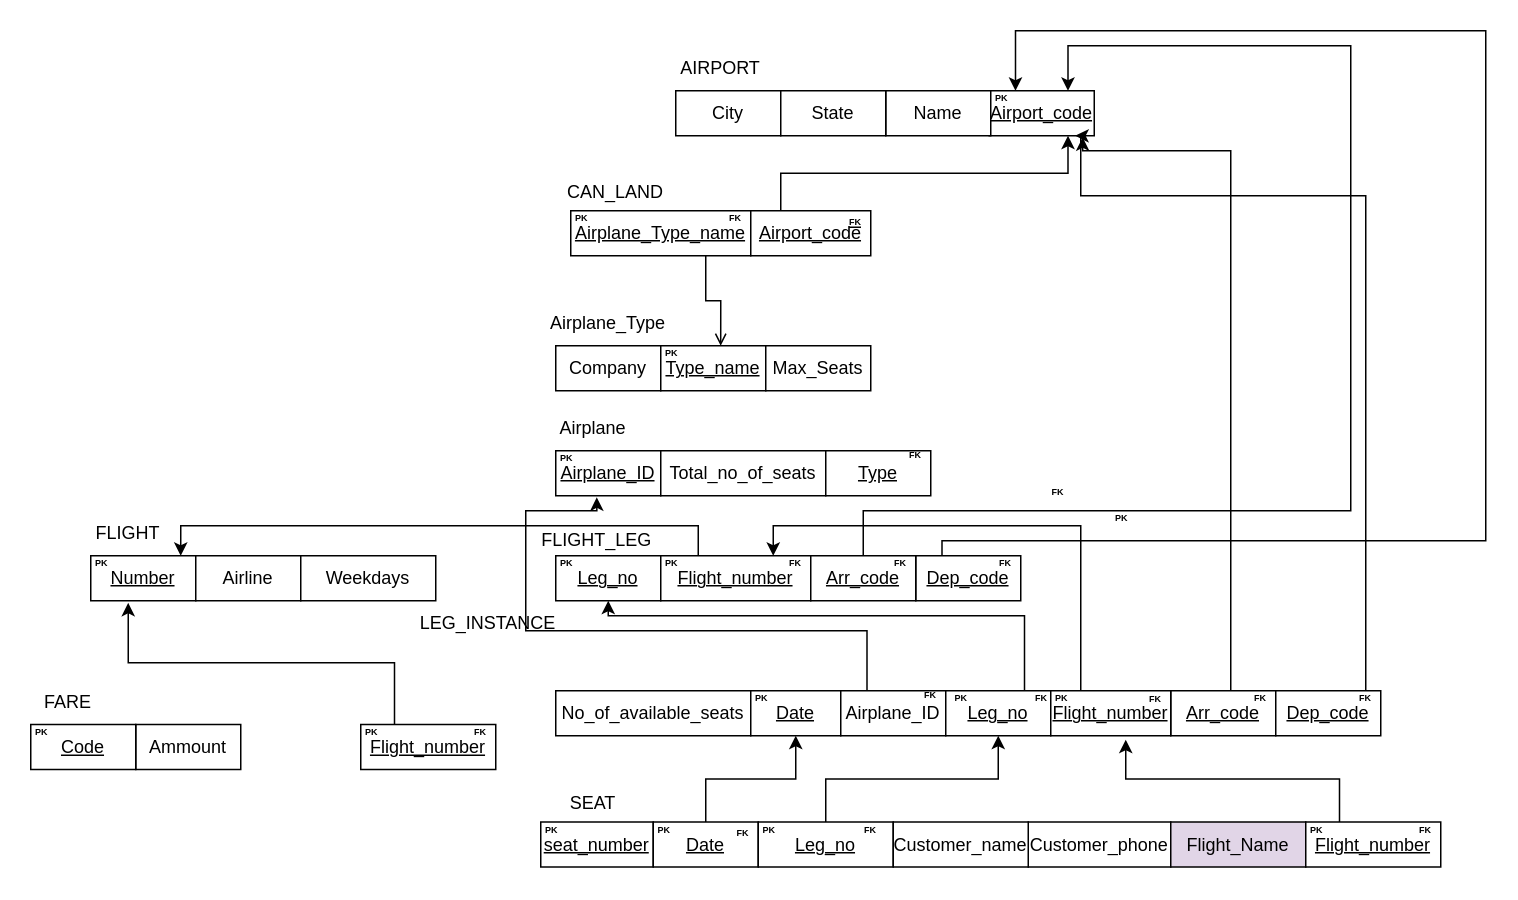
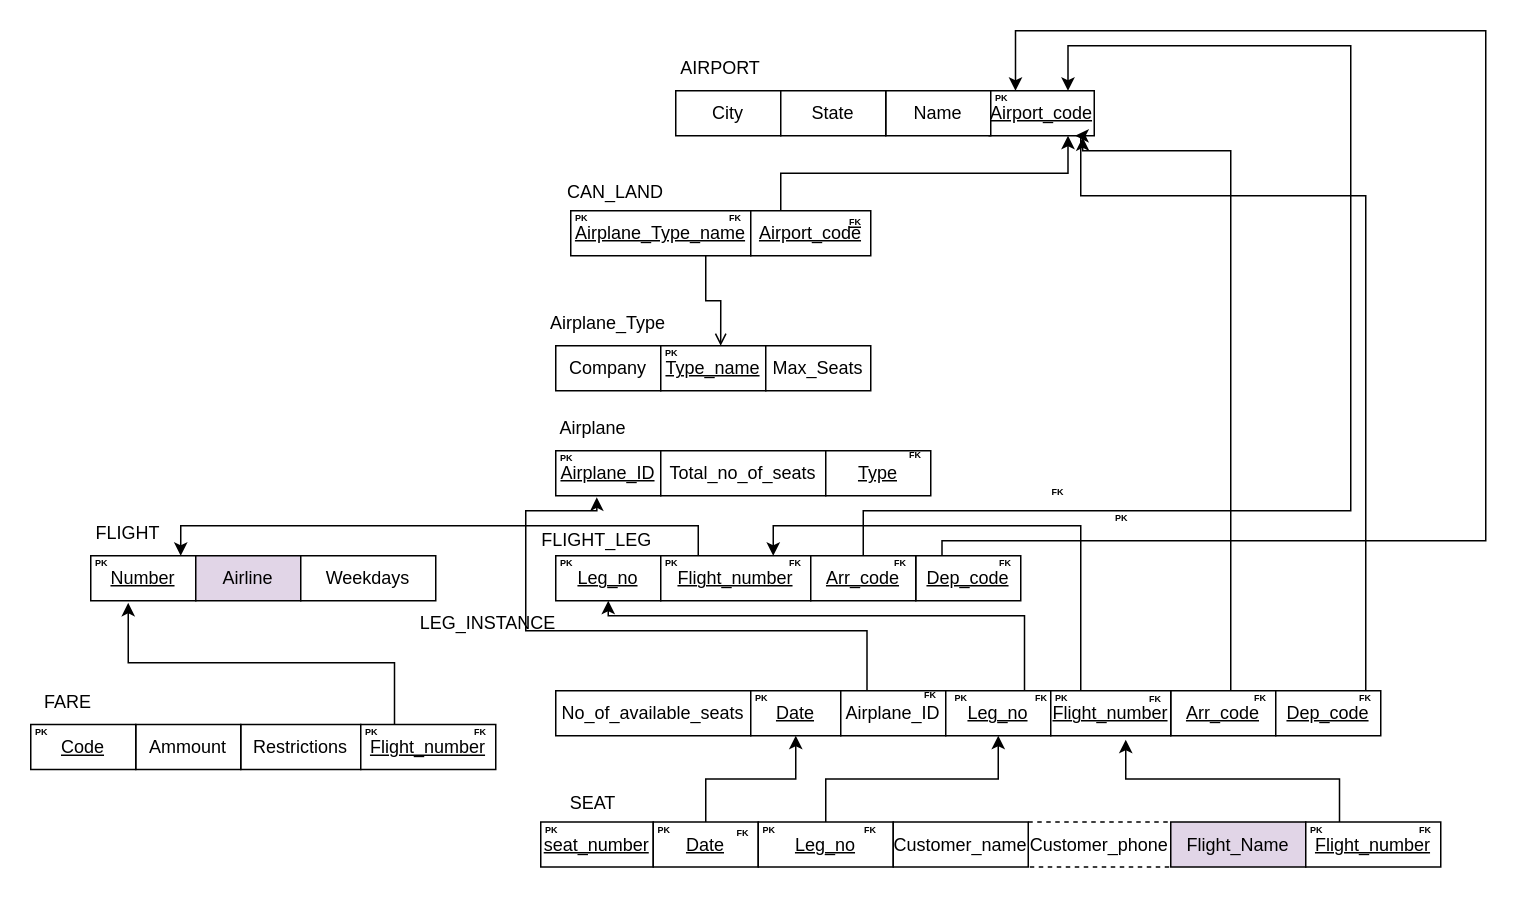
node "Airline": fillcolor #ffffff -> #e1d5e7
node "Restrictions": added
node "Customer_phone": style solid -> dashed
